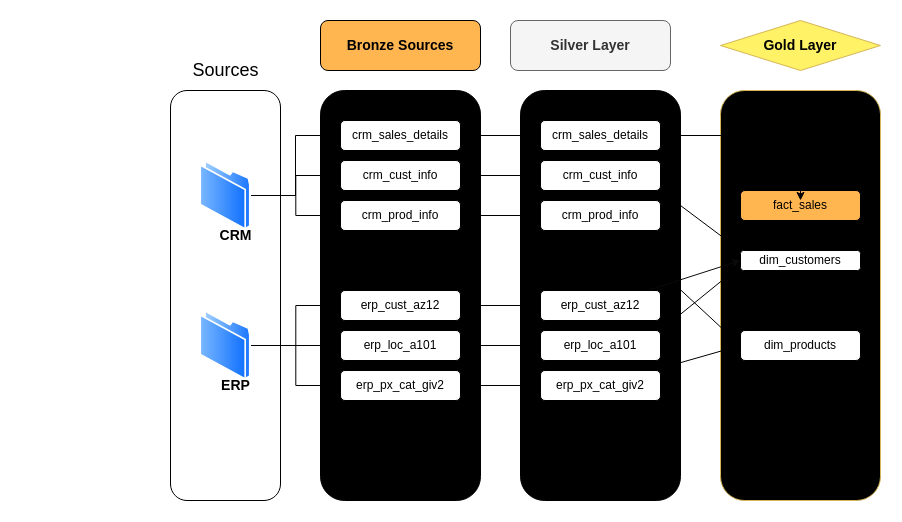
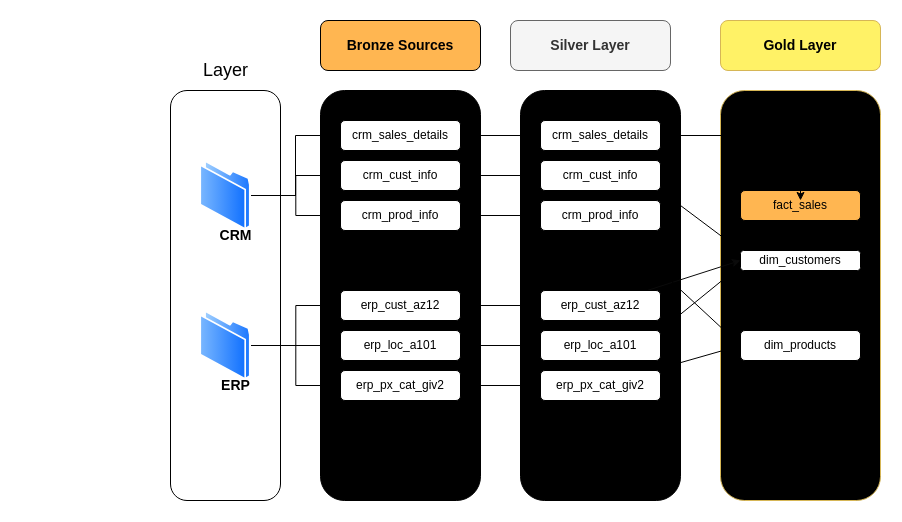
node "Gold Layer": shape diamond -> rounded rectangle
node "Sources": label "Sources" -> "Layer"
